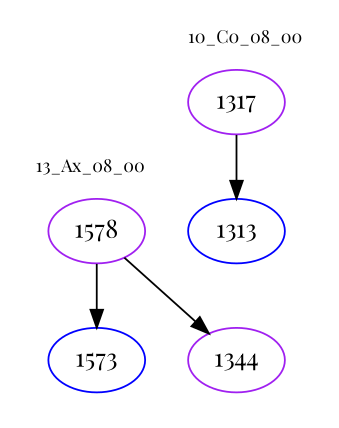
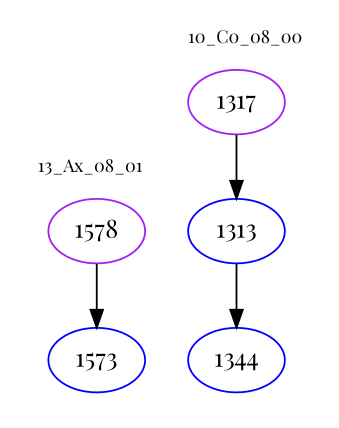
cluster "13_Ax_08_00": label "13_Ax_08_00" -> "13_Ax_08_01"
edge "1578" -> "1344": now "1313" -> "1344"
node "1344": color purple -> blue
